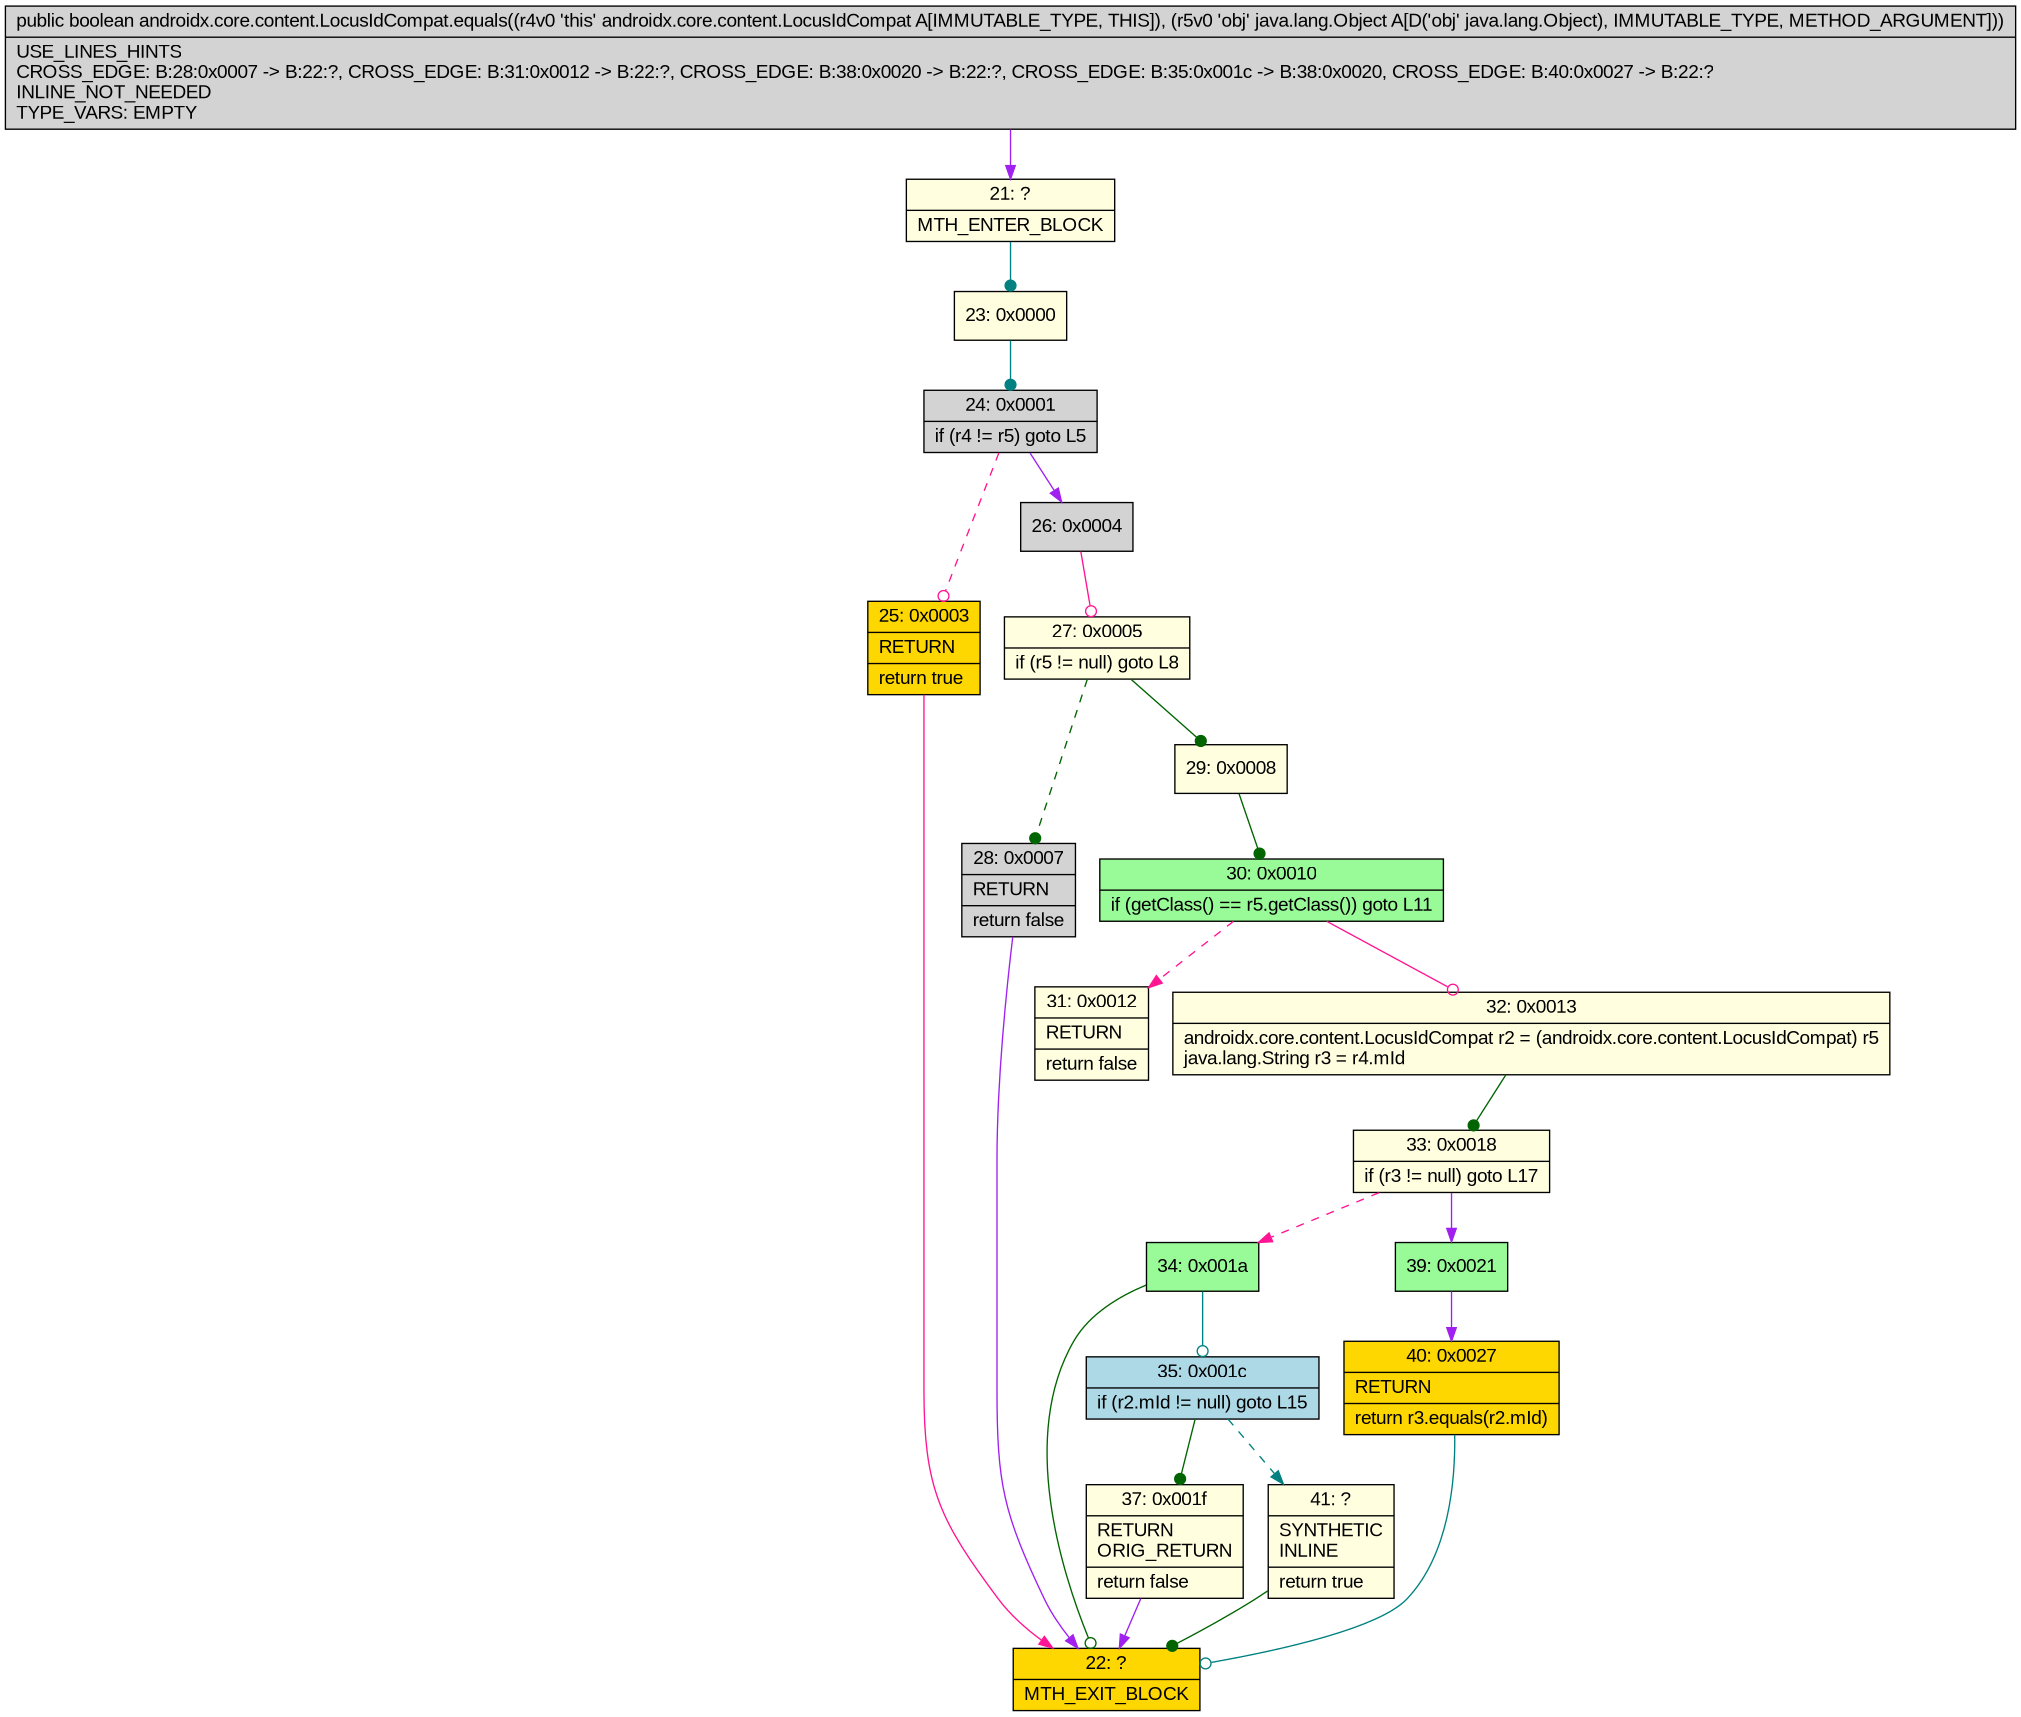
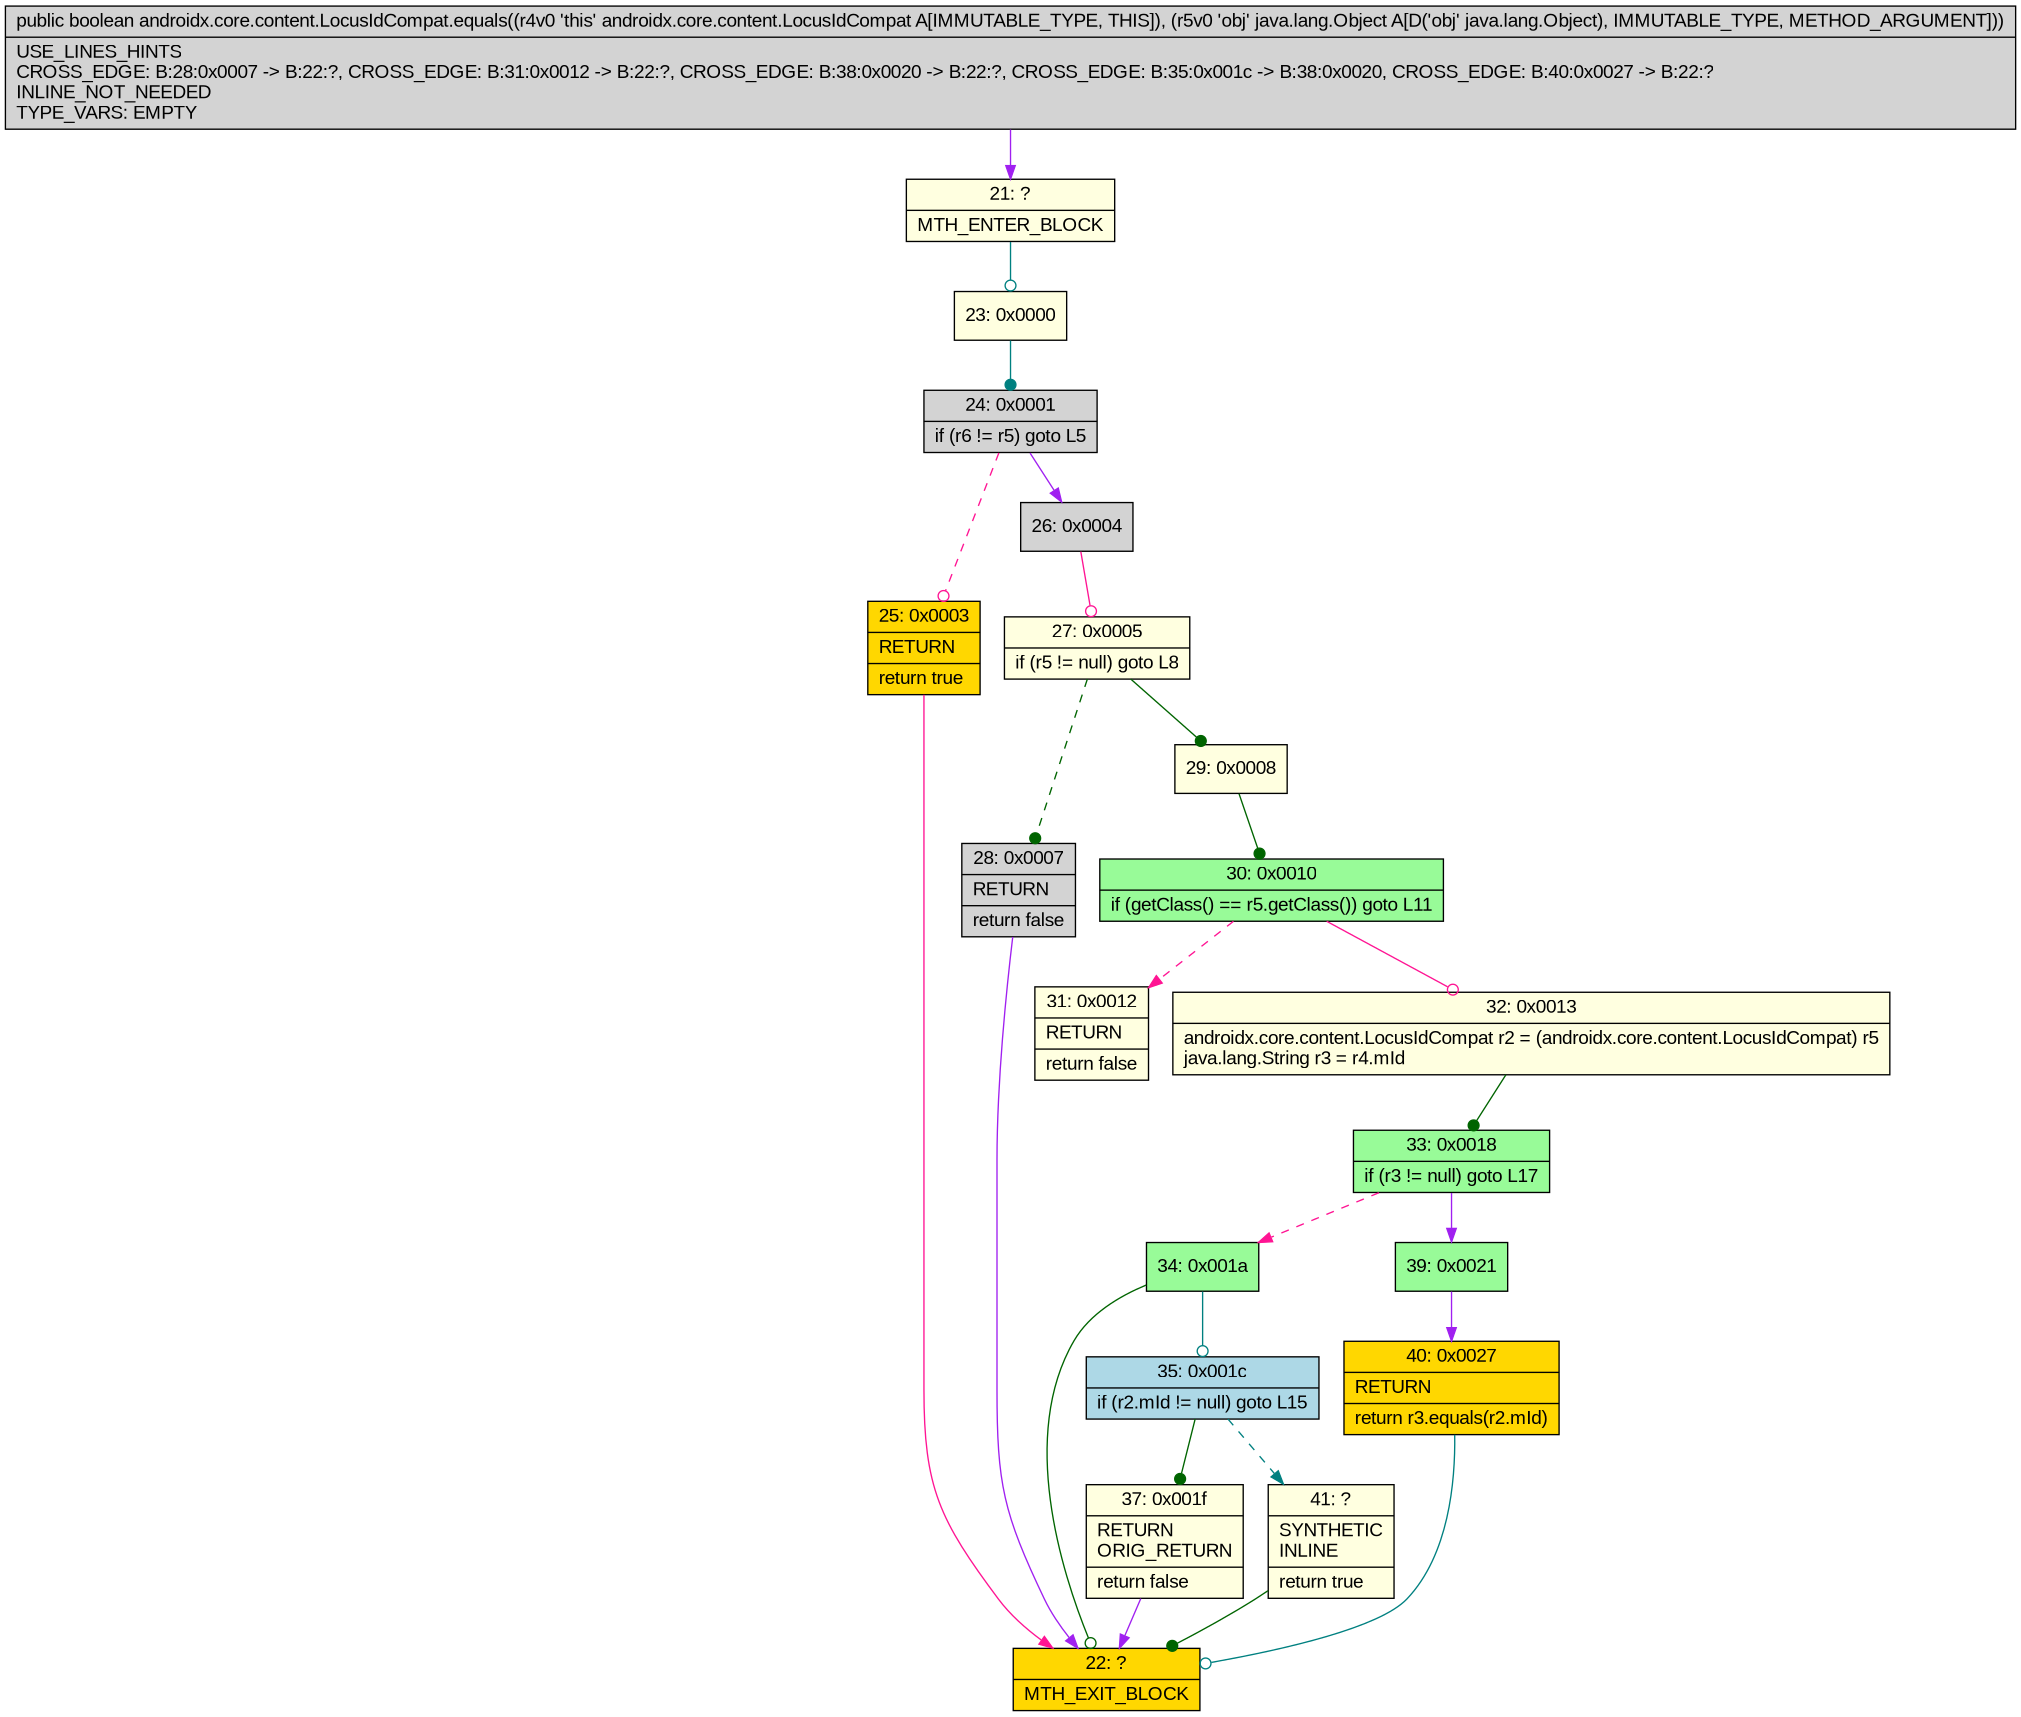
edge "21: ?" -> "23: 0x0000": arrowhead dot -> odot
node "24: 0x0001": text "if (r4 != r5) goto L5" -> "if (r6 != r5) goto L5"
node "33: 0x0018": fillcolor lightyellow -> palegreen
